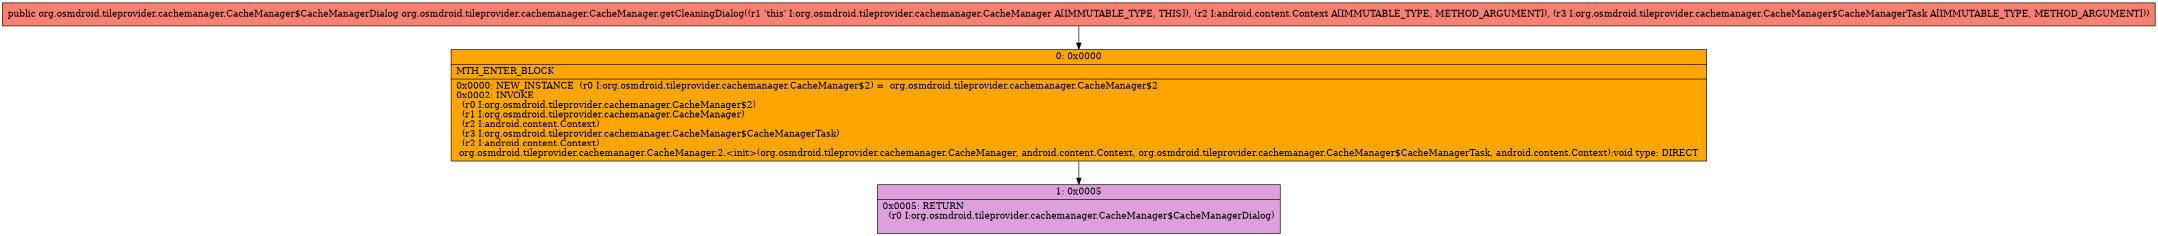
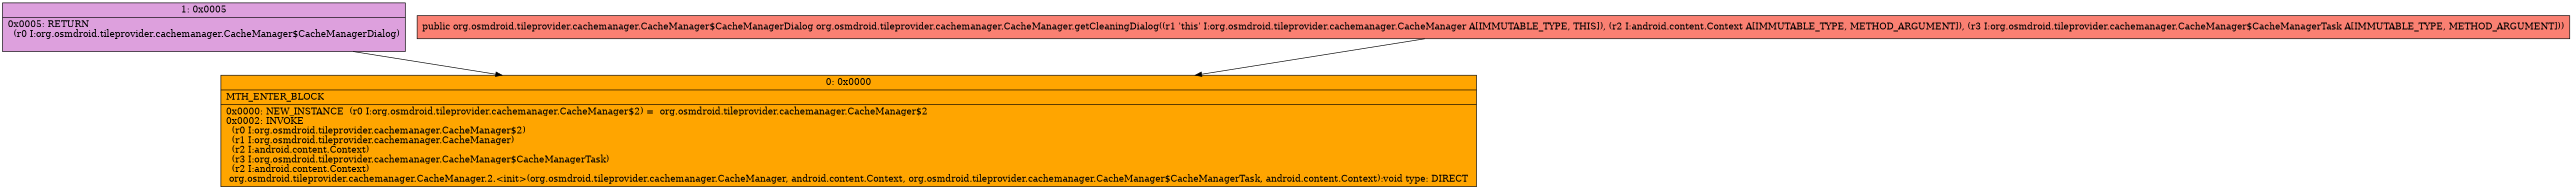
edge "0: 0x0000" -> "1: 0x0005": reversed
